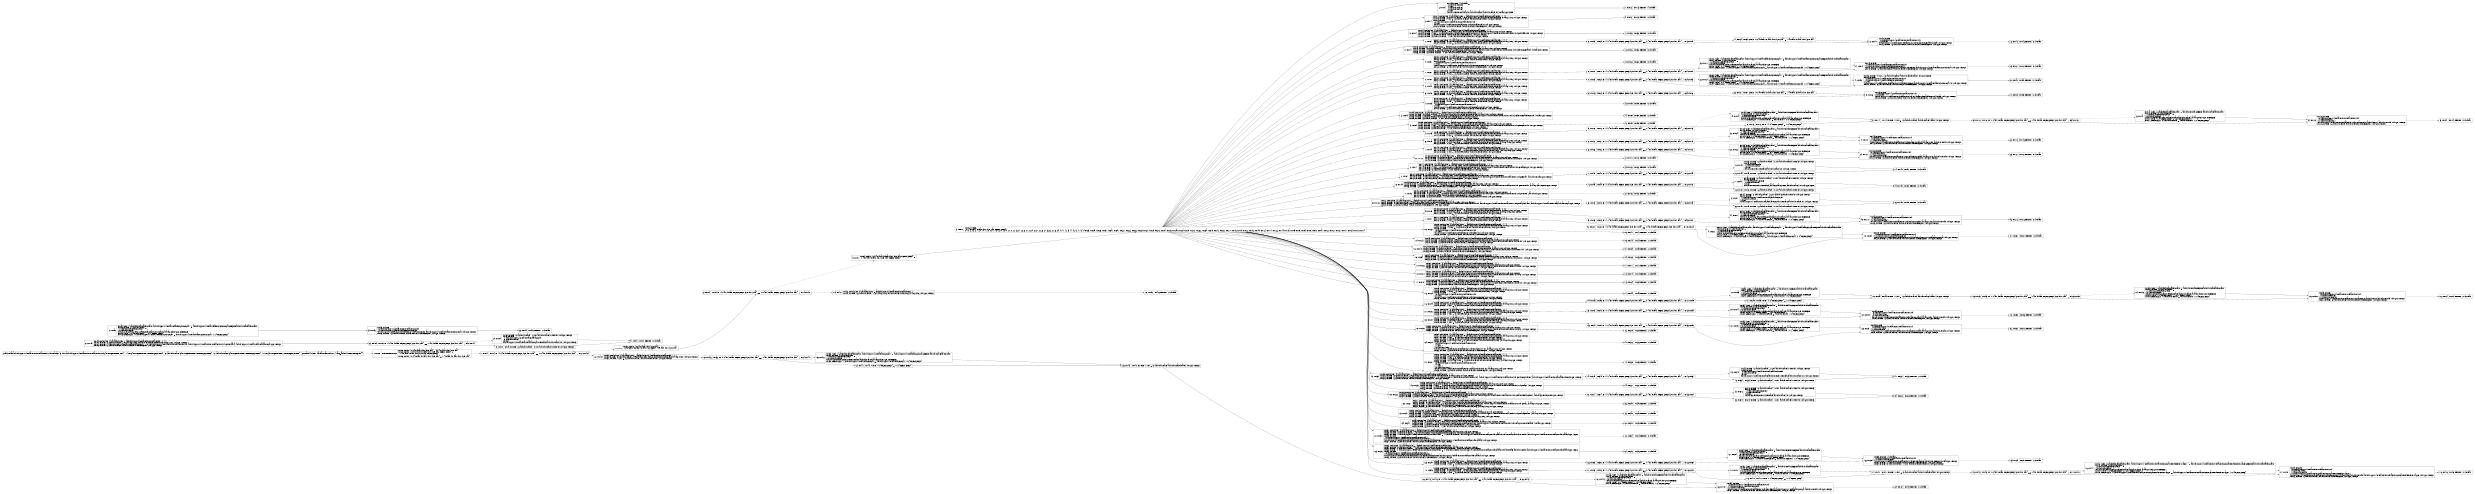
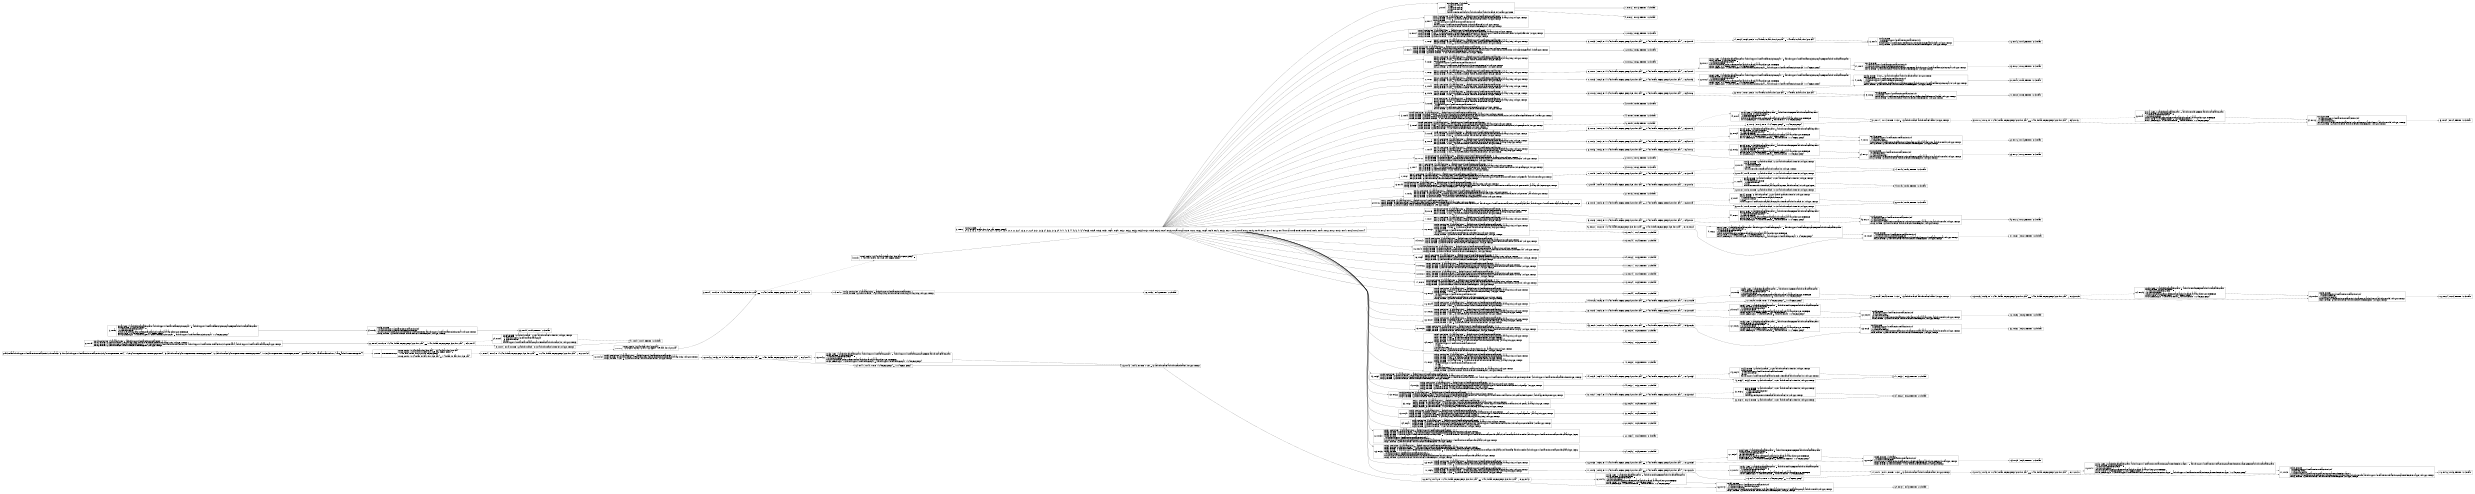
edge "8: 0x0014" -> "9: 0x0023": now "6: 0x000f" -> "9: 0x0023"
edge "98: 0x0220" -> "99: 0x0222": now "93: 0x0205" -> "99: 0x0222"
node "107: 0x0259": removed
edge "119: 0x02a3" -> "121: 0x02ae": now "128: 0x02d2" -> "121: 0x02ae"
node "135: 0x02fc": text "(r1 I:this.os.Bundle)" -> "(r1 I:android.os.Bundle)"
